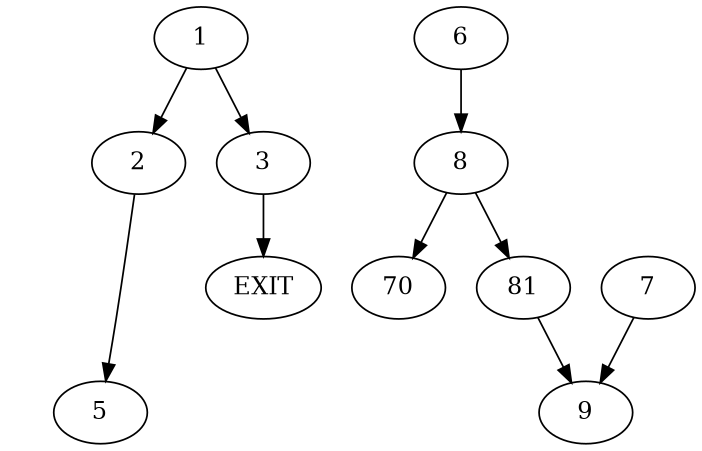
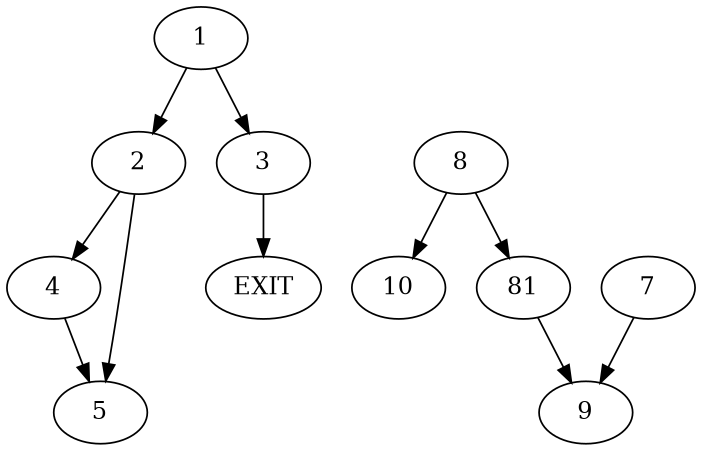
node "6": removed
node "4": added
node "70": label "70" -> "10"
